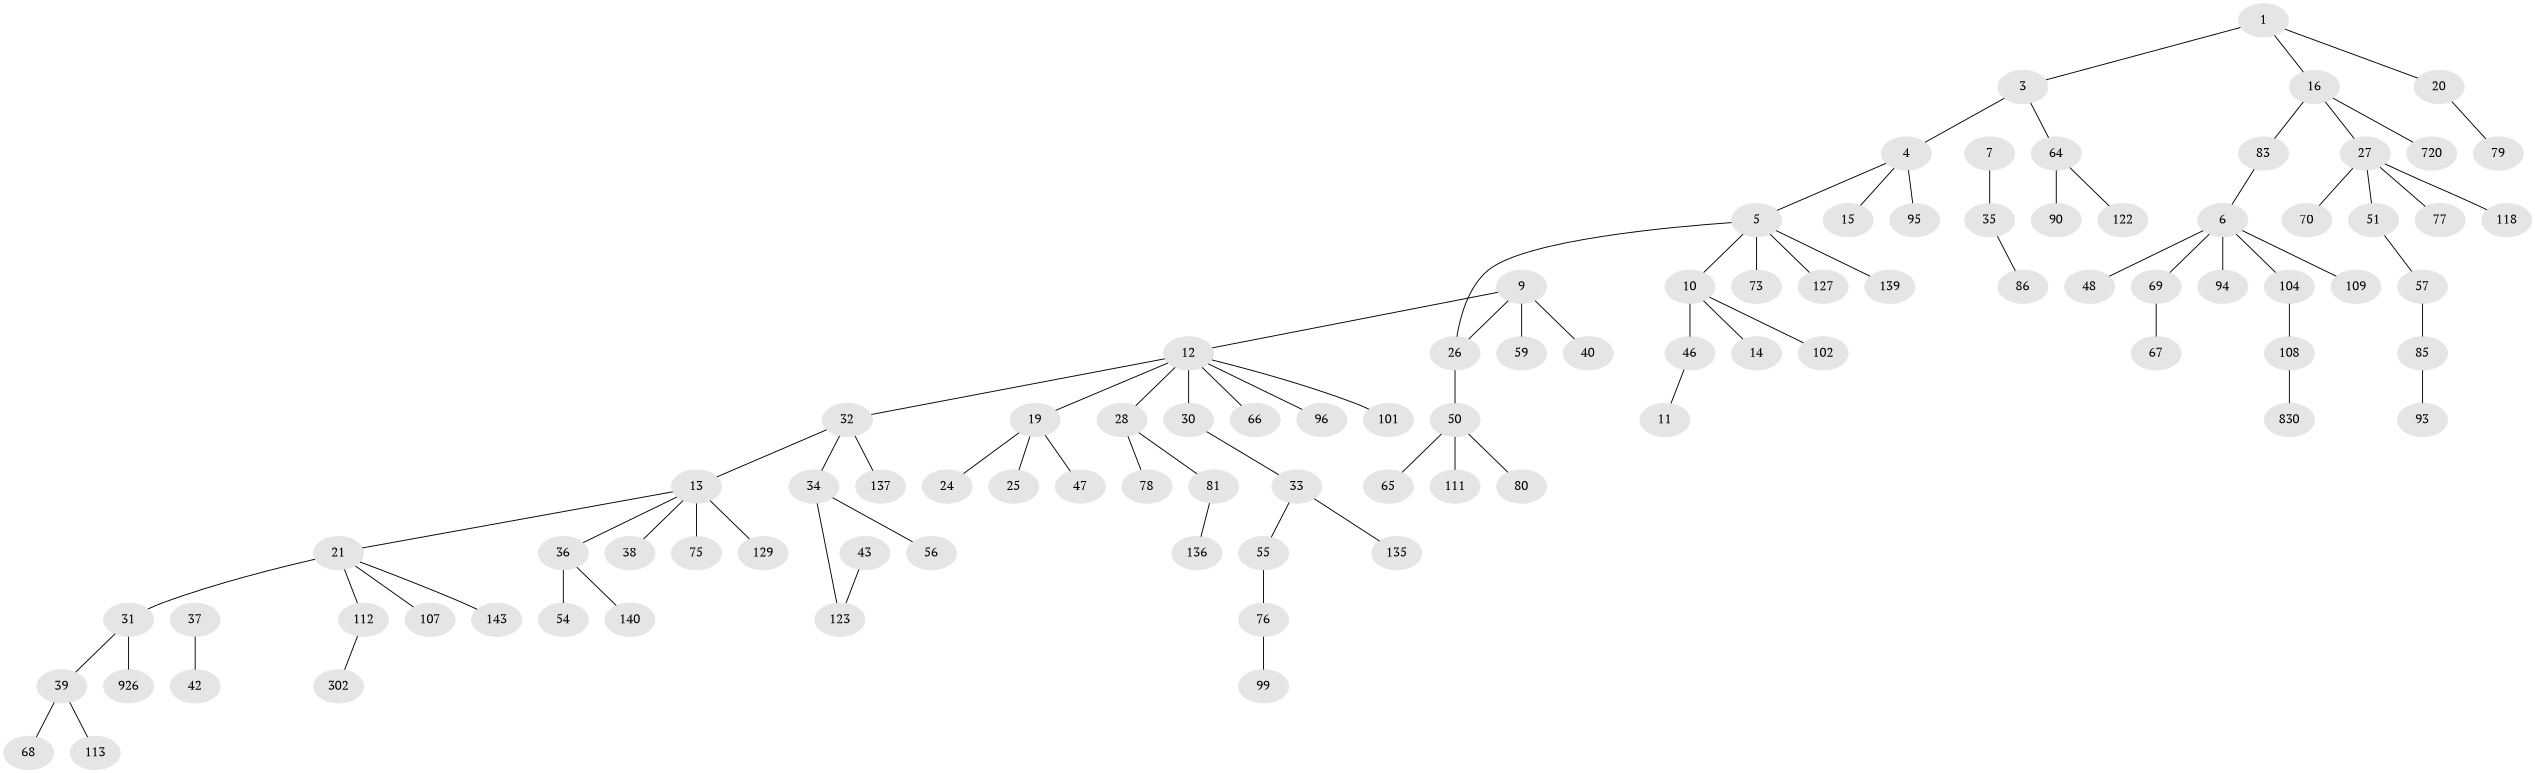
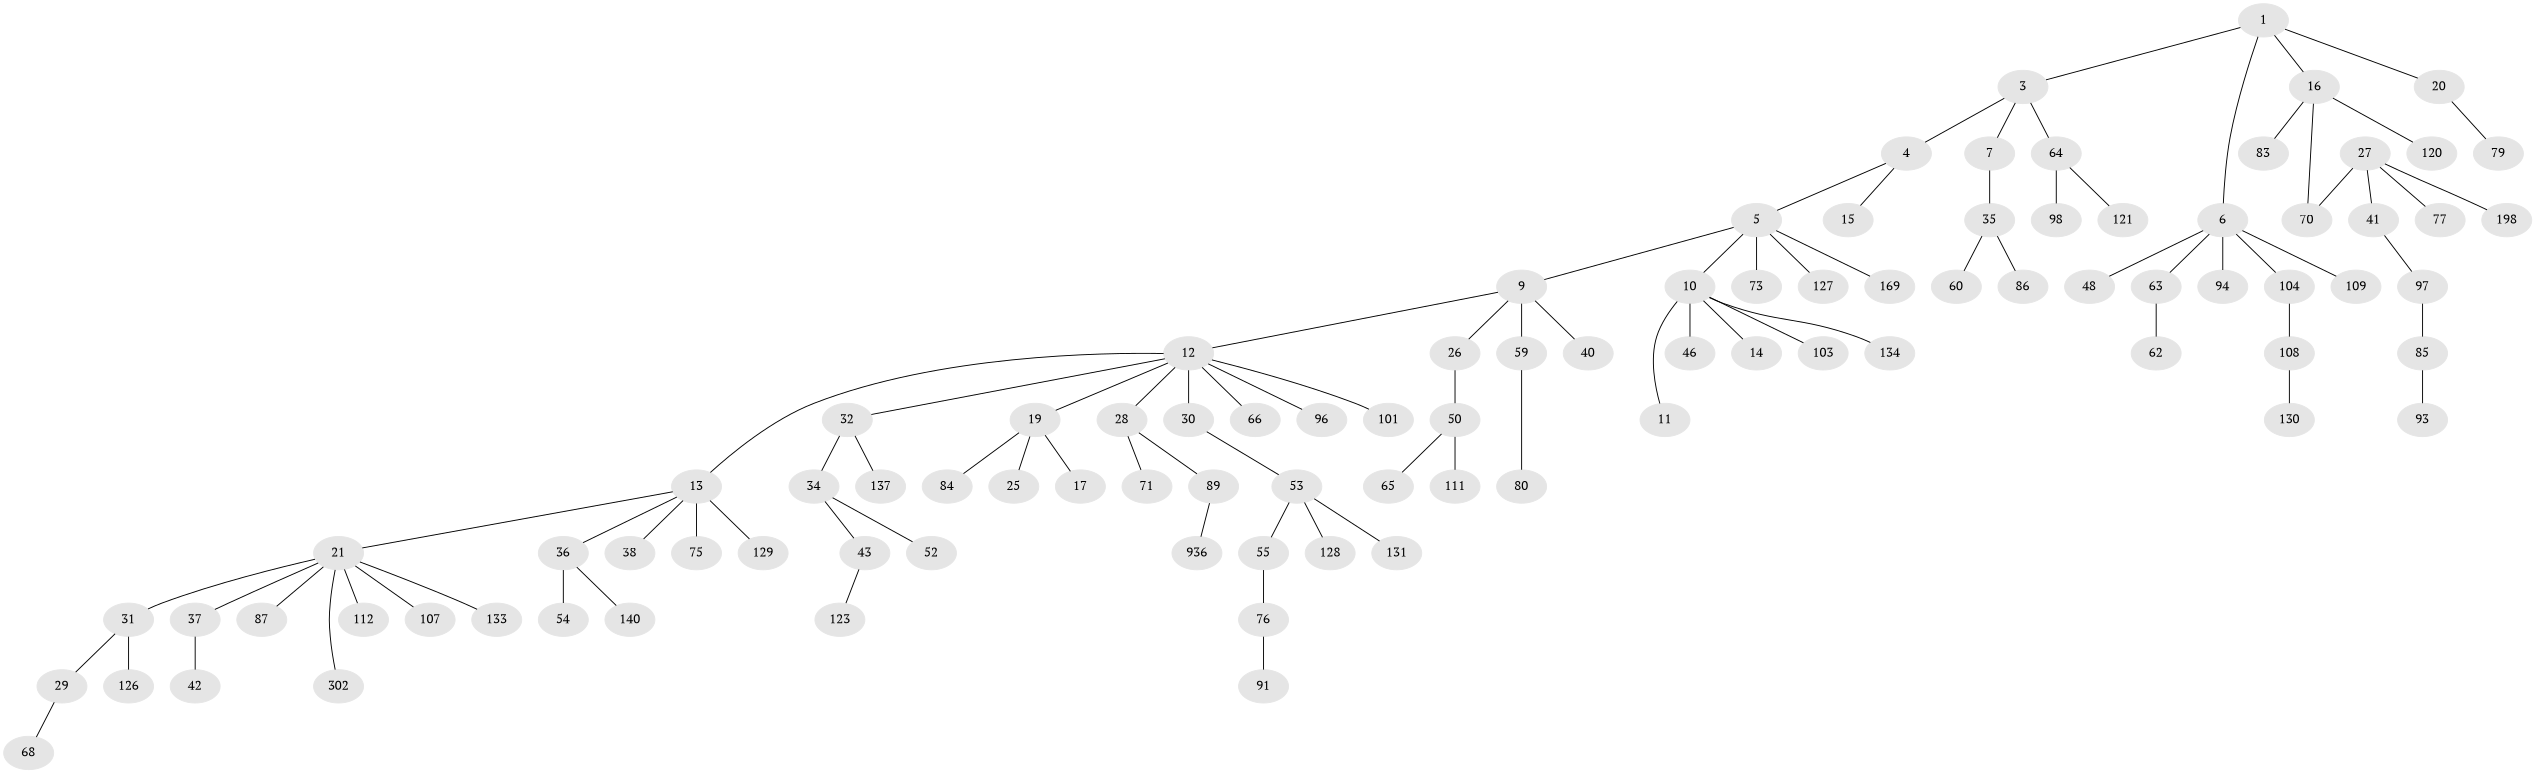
edge "3" -- "7": added
edge "16" -- "27": now "16" -- "70"
node "720": label "720" -> "120"
edge "83" -- "6": now "1" -- "6"
node "95": removed
node "90": label "90" -> "98"
node "122": label "122" -> "121"
node "51": label "51" -> "41"
node "118": label "118" -> "198"
edge "5" -- "26": now "5" -- "9"
node "139": label "139" -> "169"
node "60": added
node "69": label "69" -> "63"
node "57": label "57" -> "97"
node "102": label "102" -> "103"
node "134": added
node "67": label "67" -> "62"
edge "46" -- "11": now "10" -- "11"
node "830": label "830" -> "130"
edge "32" -- "13": now "12" -- "13"
edge "50" -- "80": now "59" -- "80"
node "24": label "24" -> "84"
node "47": label "47" -> "17"
node "78": label "78" -> "71"
node "81": label "81" -> "89"
node "33": label "33" -> "53"
edge "34" -- "123": now "34" -- "43"
node "56": label "56" -> "52"
node "136": label "136" -> "936"
node "128": added
node "135": label "135" -> "131"
edge "21" -- "37": added
node "87": added
node "143": label "143" -> "133"
edge "112" -- "302": now "21" -- "302"
node "39": label "39" -> "29"
node "926": label "926" -> "126"
node "99": label "99" -> "91"
node "113": removed
